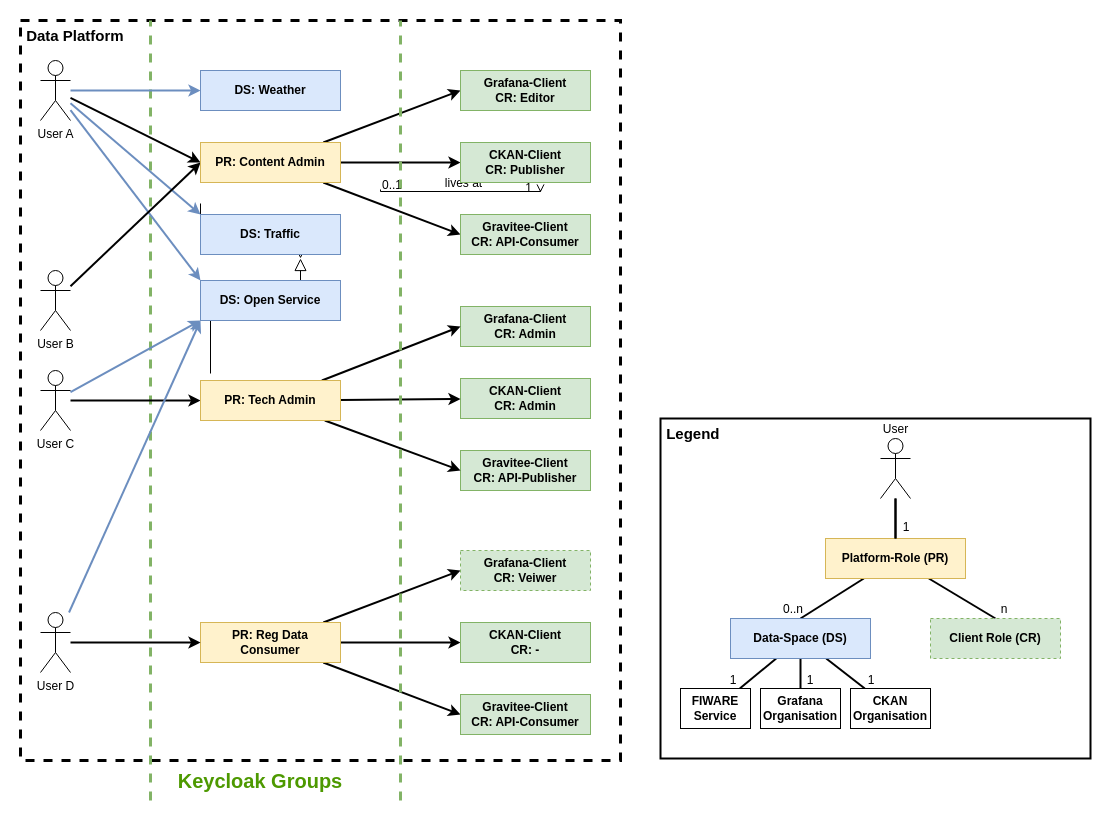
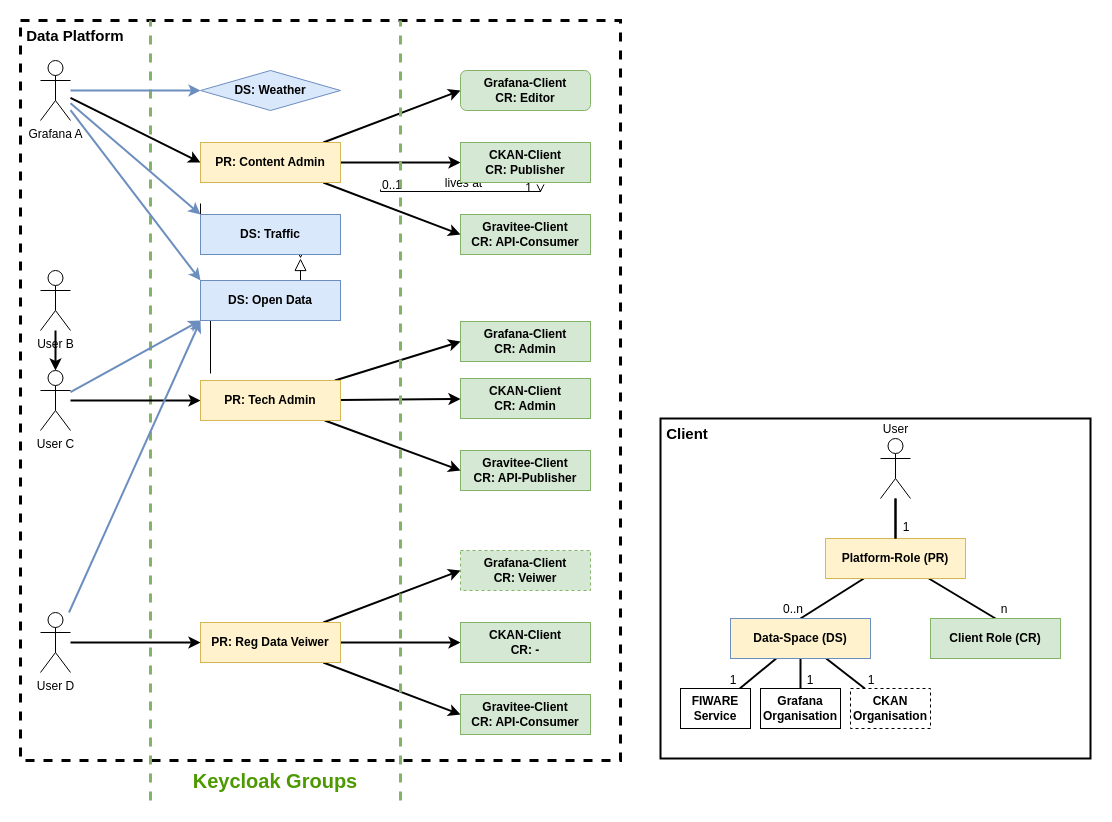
node "DS: Weather": shape rectangle -> diamond
node "Grafana-Client CR: Editor": shape rectangle -> rounded rectangle
node "User A": label "User A" -> "Grafana A"
edge "User B" -> "PR: Content Admin": now "User B" -> "User C"
node "DS: Open Service": label "DS: Open Service" -> "DS: Open Data"
node "Grafana-Client CR: Admin": moved (526, 327) -> (526, 342)
node "Legend": label "Legend" -> "Client"
node "Data-Space (DS)": fillcolor #dae8fc -> #fff2cc
node "Client Role (CR)": style dashed -> solid
node "PR: Reg Data Consumer": label "PR: Reg Data Consumer" -> "PR: Reg Data Veiwer"
node "CKAN Organisation": style solid -> dashed
node "Keycloak Groups": moved (261, 781) -> (276, 781)
